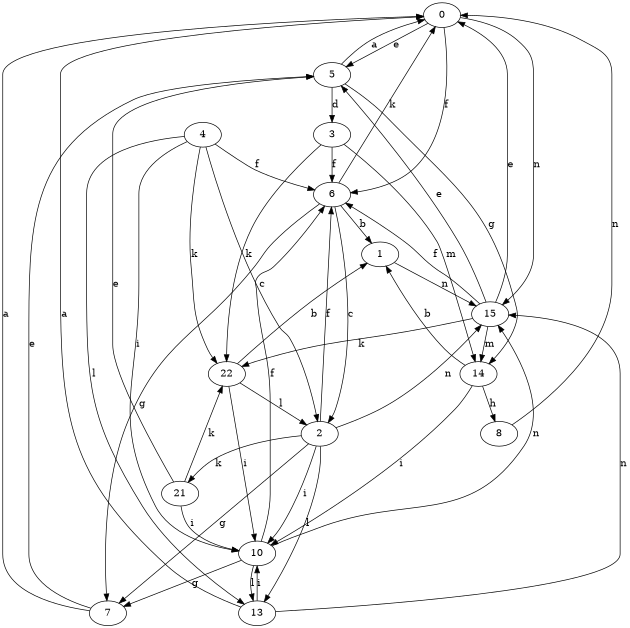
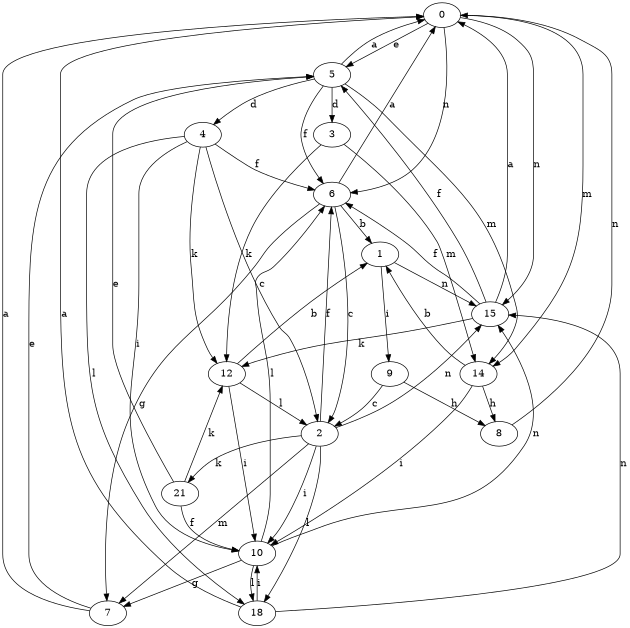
edge "5" -> "4": added, label "d"
edge "6" -> "0": label "k" -> "a"
edge "0" -> "6": label "f" -> "n"
edge "3" -> "6": now "5" -> "6"
edge "15" -> "0": label "e" -> "a"
edge "15" -> "5": label "e" -> "f"
edge "5" -> "14": label "g" -> "m"
edge "15" -> "14": now "0" -> "14"
node "22": label "22" -> "12"
edge "10" -> "6": label "f" -> "l"
node "9": added
edge "21" -> "10": label "i" -> "f"
edge "2" -> "7": label "g" -> "m"
node "13": label "13" -> "18"
